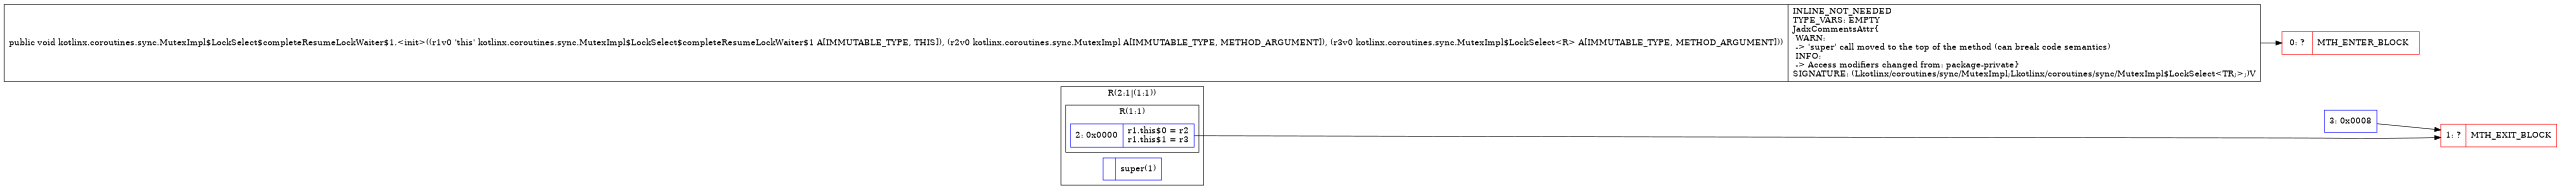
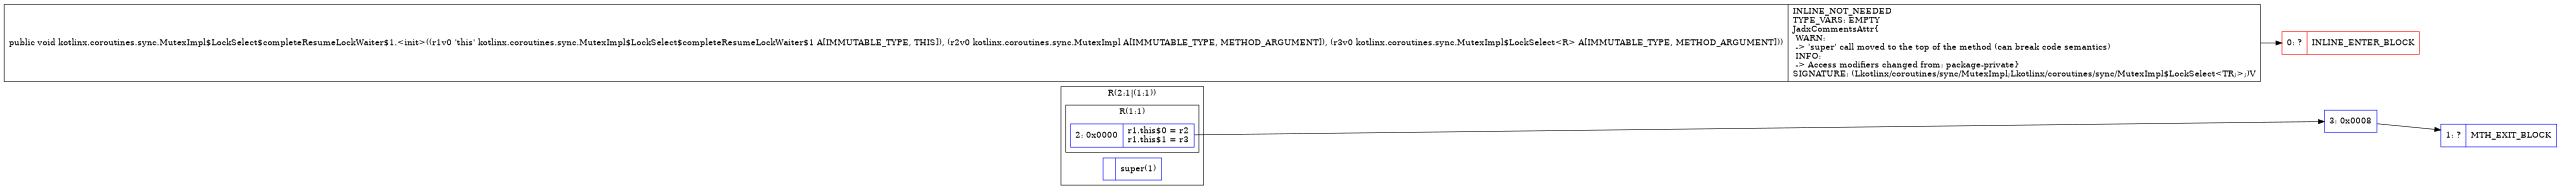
node "0: ?": text "MTH_ENTER_BLOCK" -> "INLINE_ENTER_BLOCK"
node "1: ?": color red -> blue
edge "2: 0x0000" -> "1: ?": now "2: 0x0000" -> "3: 0x0008"
